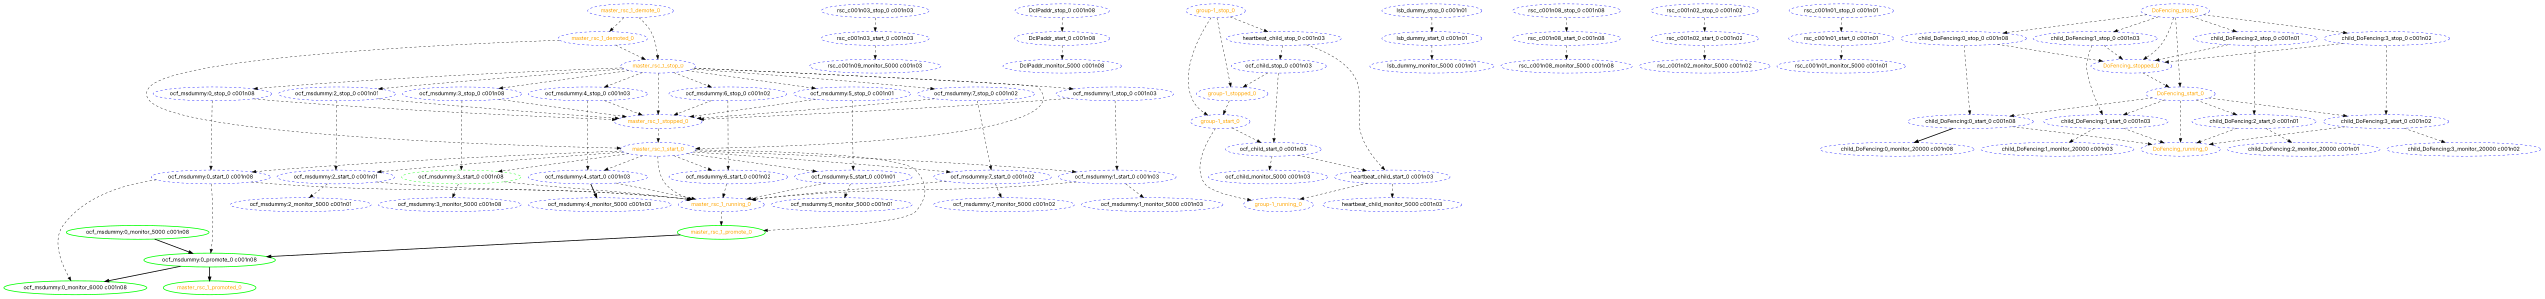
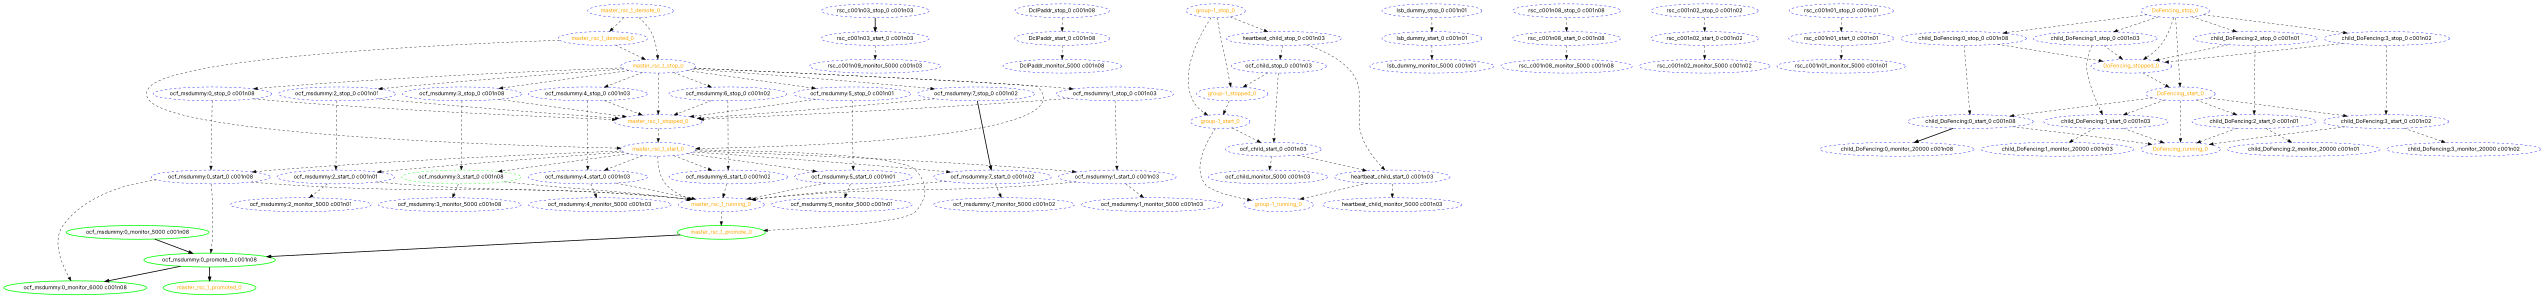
edge "rsc_c001n03_stop_0 c001n03" -> "rsc_c001n03_start_0 c001n03": style dashed -> bold
edge "ocf_msdummy:7_stop_0 c001n02" -> "ocf_msdummy:7_start_0 c001n02": style dashed -> bold
edge "ocf_msdummy:4_start_0 c001n03" -> "ocf_msdummy:4_monitor_5000 c001n03": style bold -> dashed
